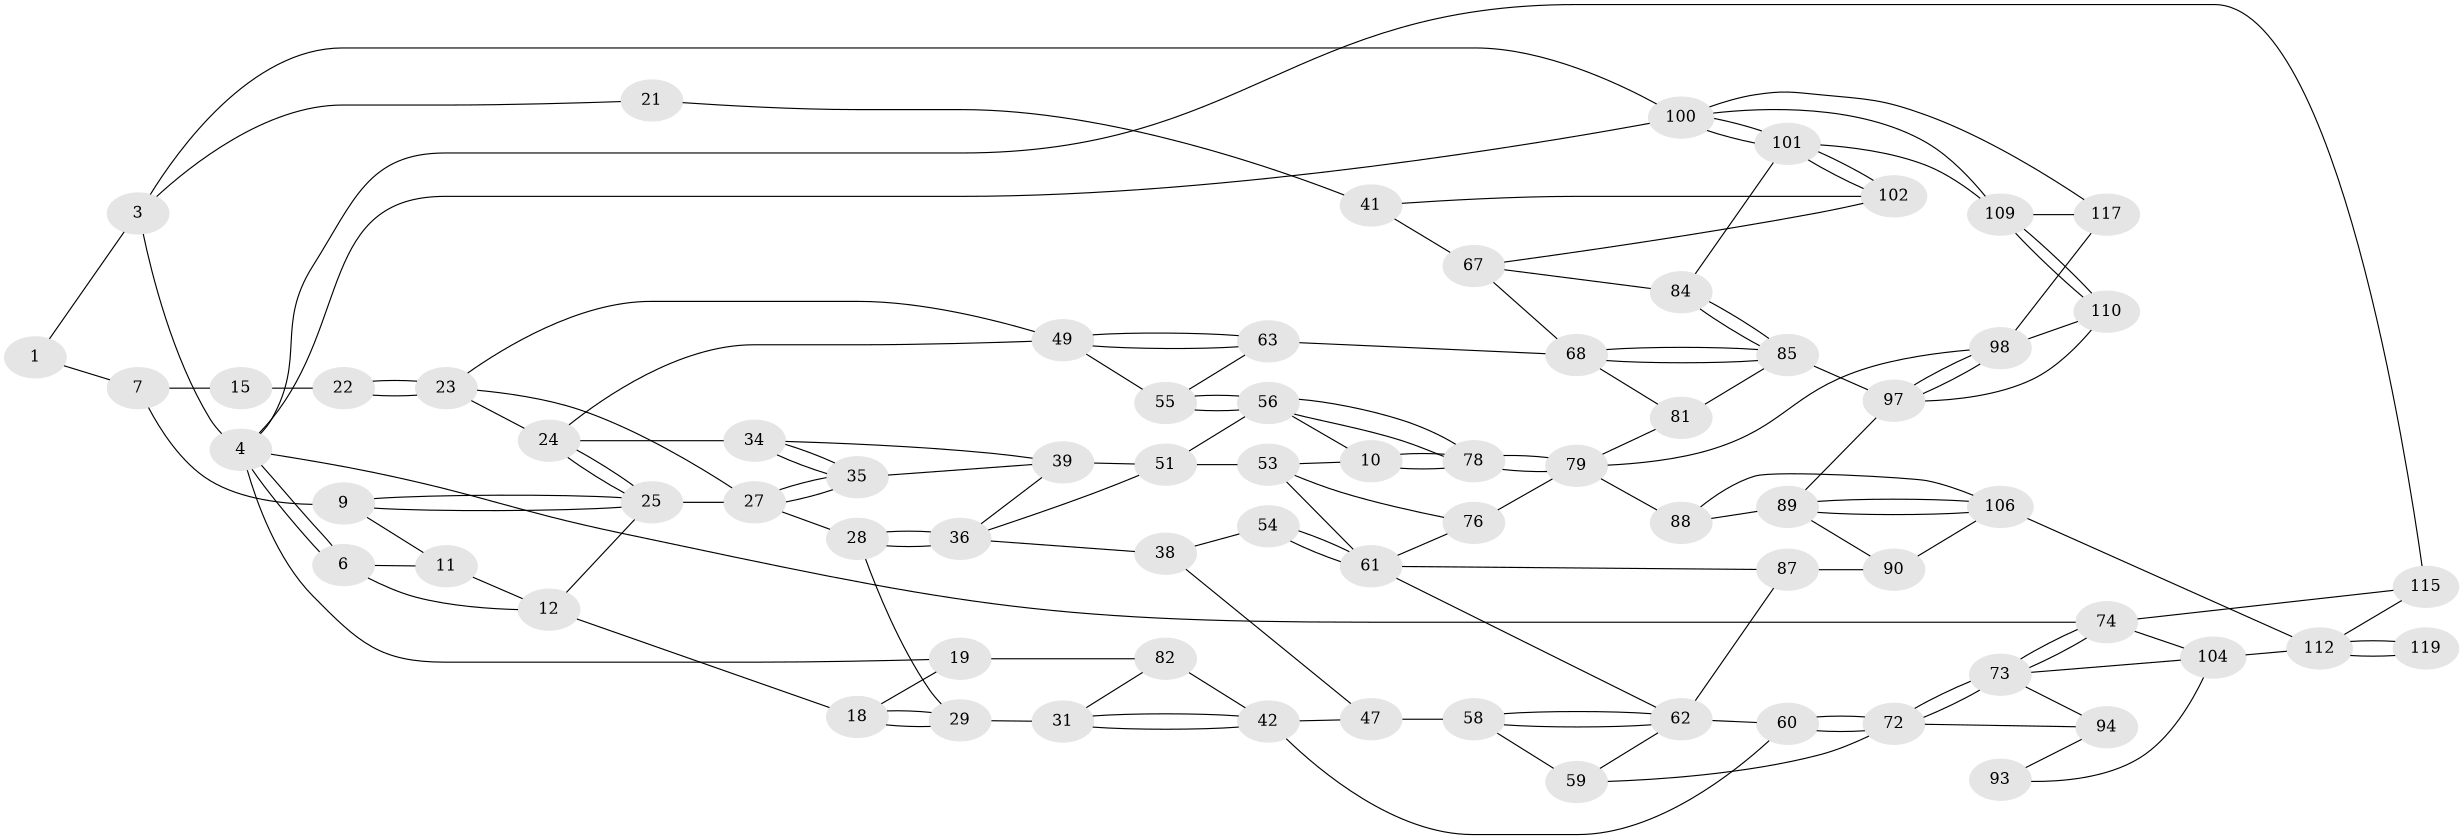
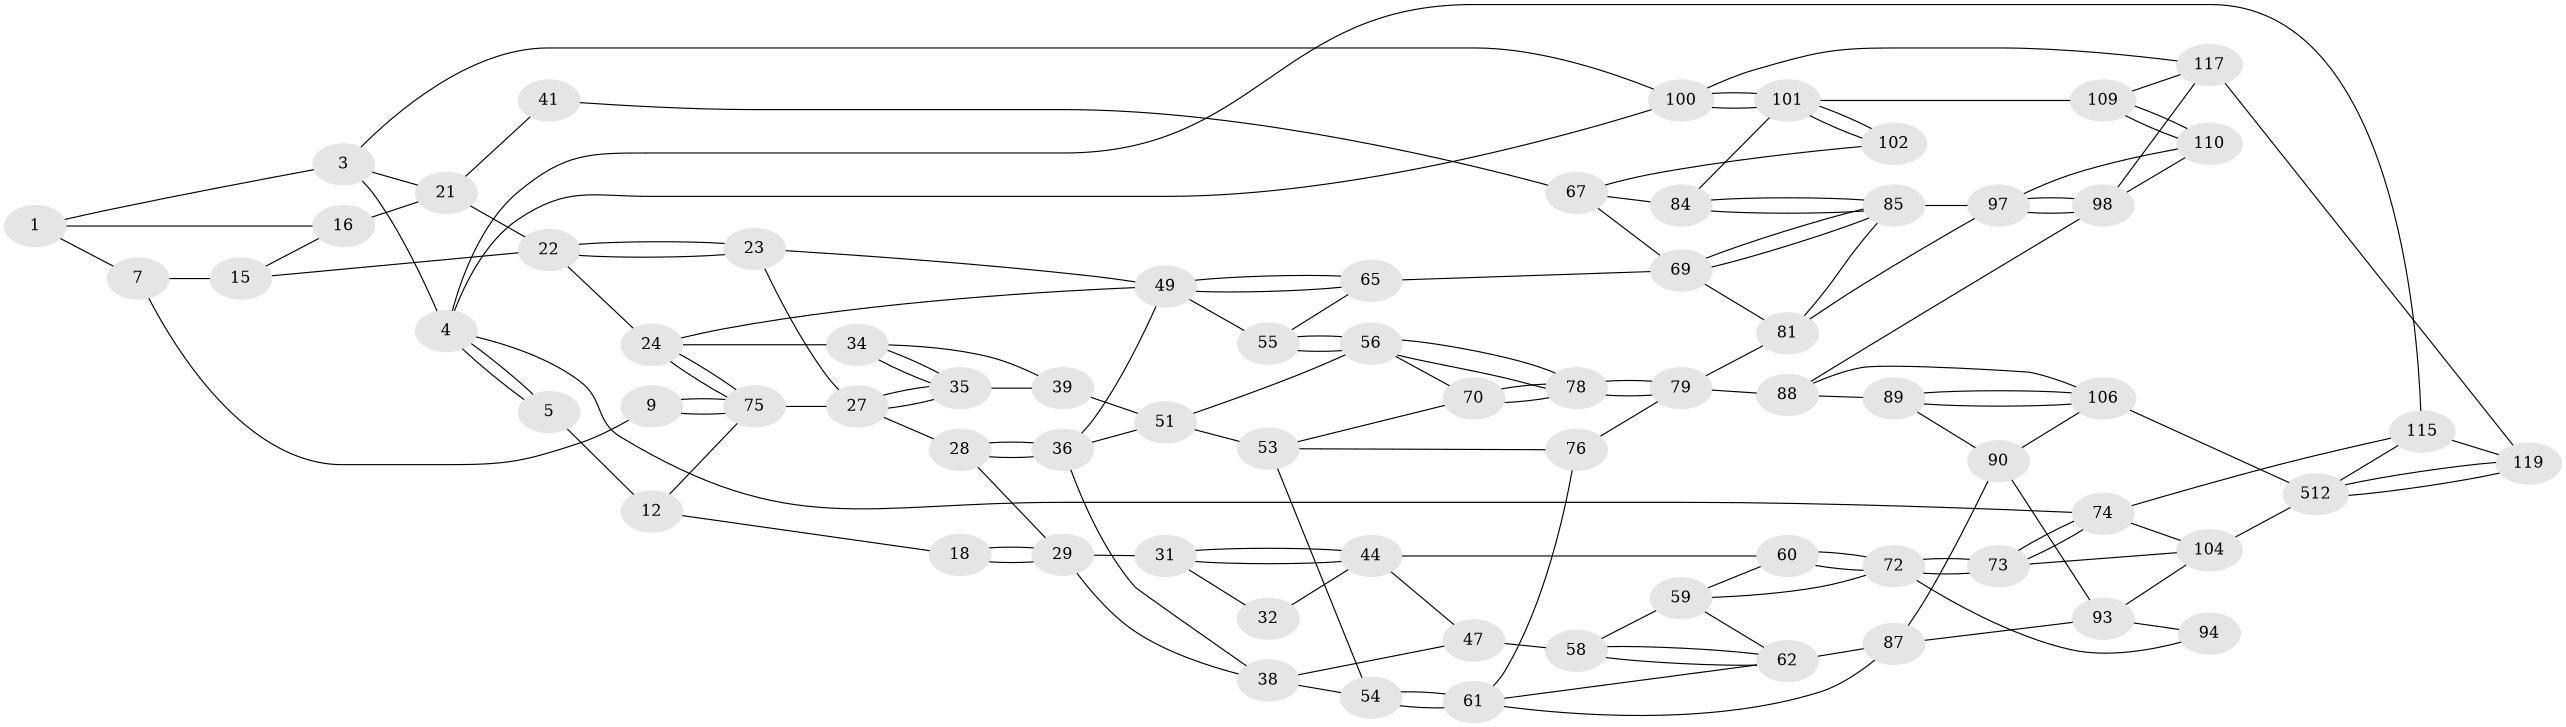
edge "100" -- "109": removed
edge "102" -- "41": removed
edge "21" -- "22": added
node "16": added
edge "117" -- "119": added
node "63": label "63" -> "65"
node "68": label "68" -> "69"
edge "98" -- "79": now "98" -- "88"
edge "23" -- "24": now "22" -- "24"
edge "115" -- "119": added
edge "97" -- "89": now "97" -- "81"
node "10": label "10" -> "70"
edge "39" -- "36": now "49" -- "36"
node "25": label "25" -> "75"
edge "53" -- "61": now "53" -- "54"
edge "90" -- "93": added
node "6": label "6" -> "5"
node "11": removed
edge "93" -- "87": added
edge "29" -- "38": added
node "112": label "112" -> "512"
node "19": removed
node "82": label "82" -> "32"
edge "73" -- "94": removed
node "42": label "42" -> "44"
edge "62" -- "60": now "59" -- "60"
